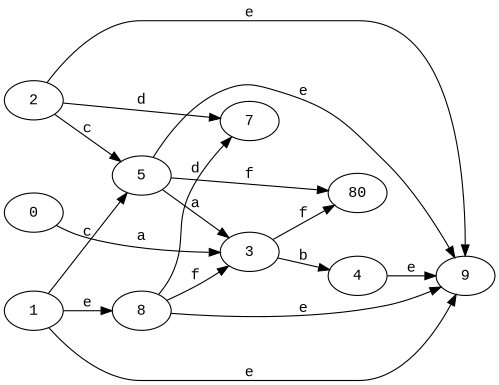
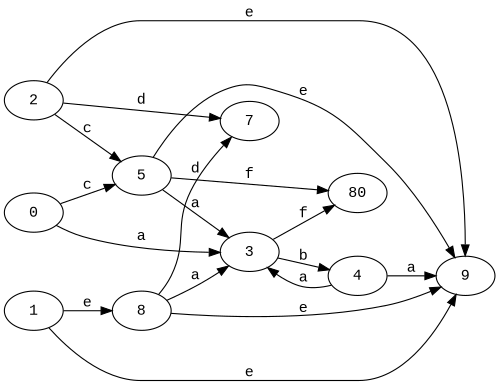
edge "1" -> "5": now "0" -> "5"
edge "4" -> "9": label "e" -> "a"
edge "8" -> "3": label "f" -> "a"
edge "4" -> "3": added, label "a"
